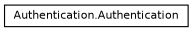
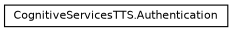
node "Authentication.Authentication": label "Authentication.Authentication" -> "CognitiveServicesTTS.Authentication"
